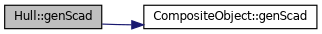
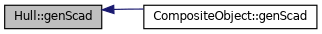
edge "Hull::genScad" -> "CompositeObject::genScad": reversed
